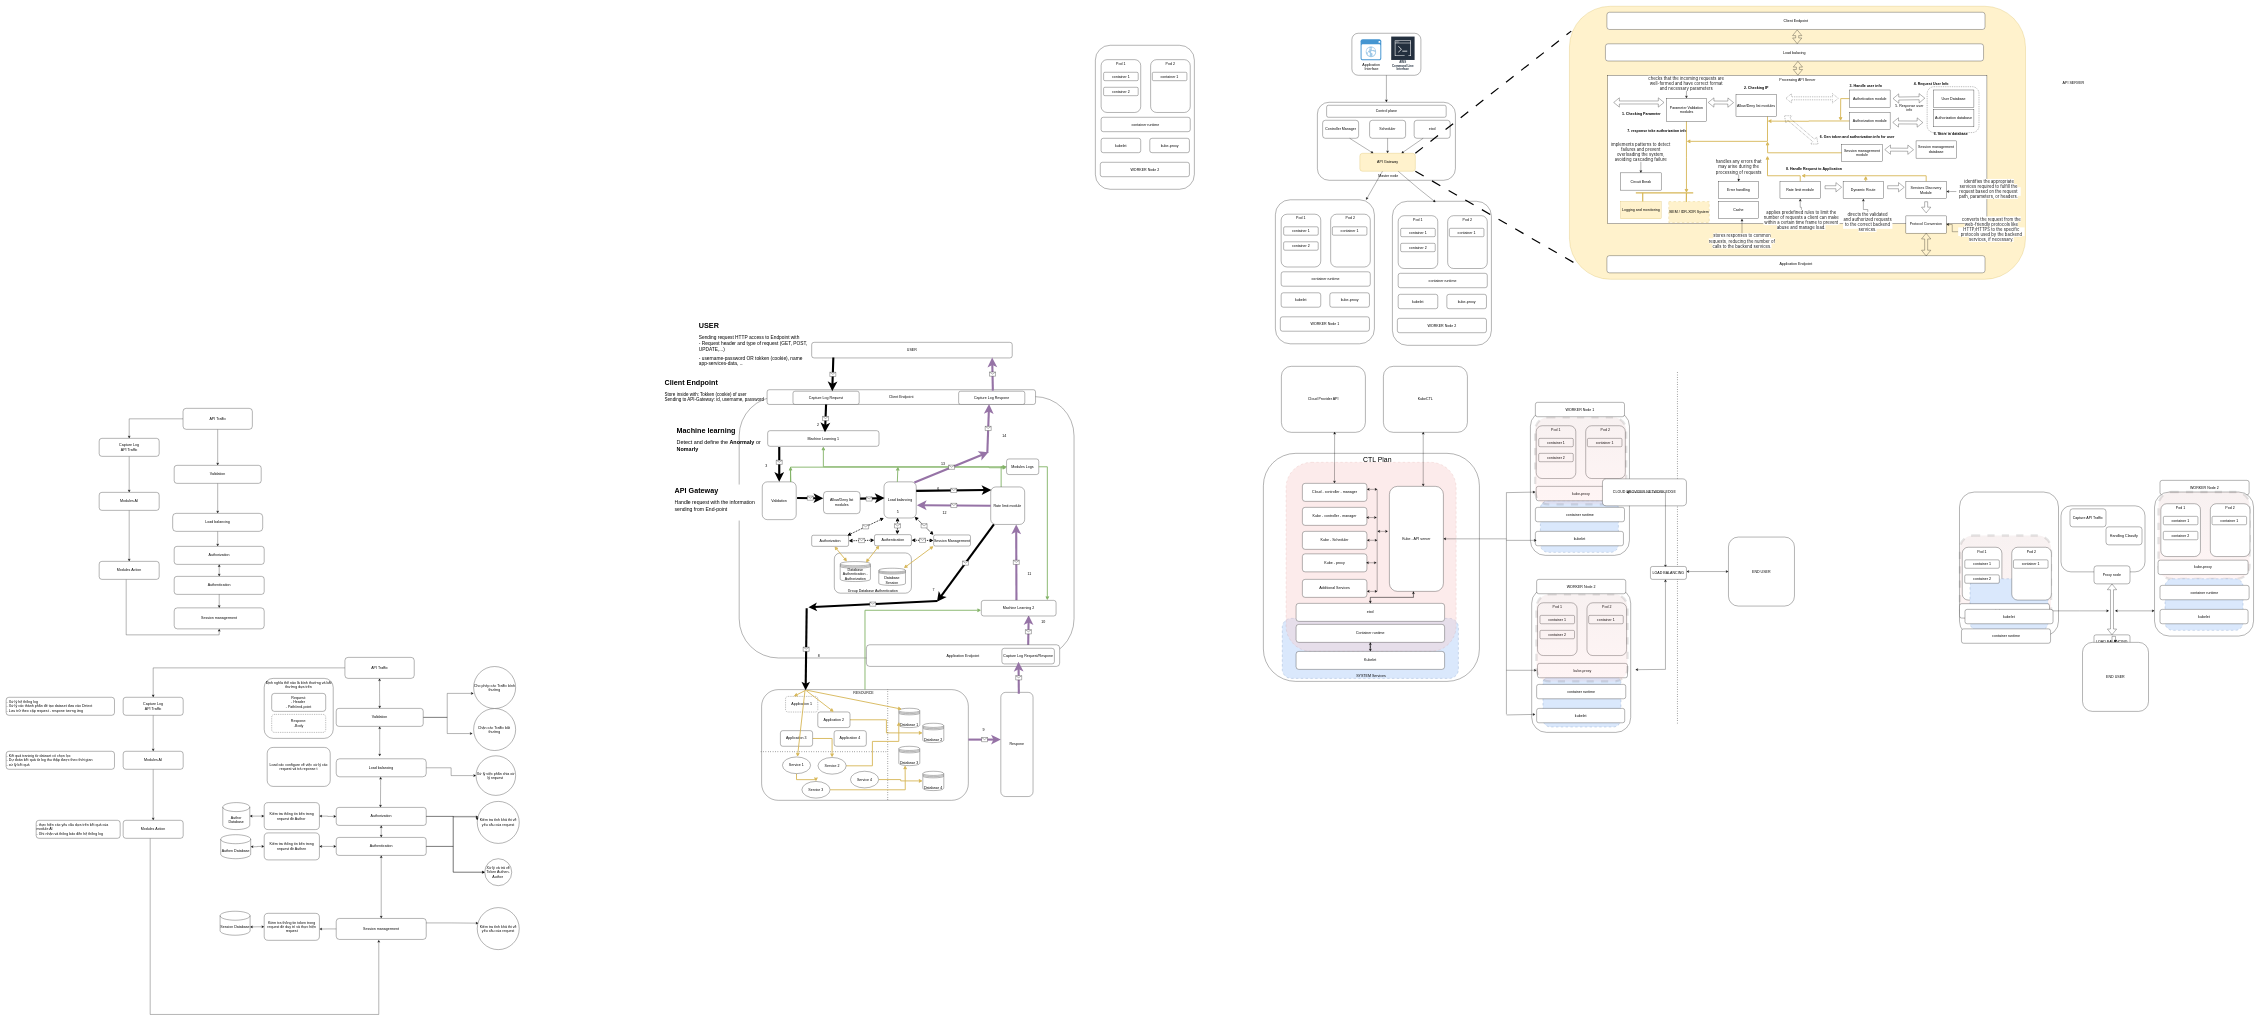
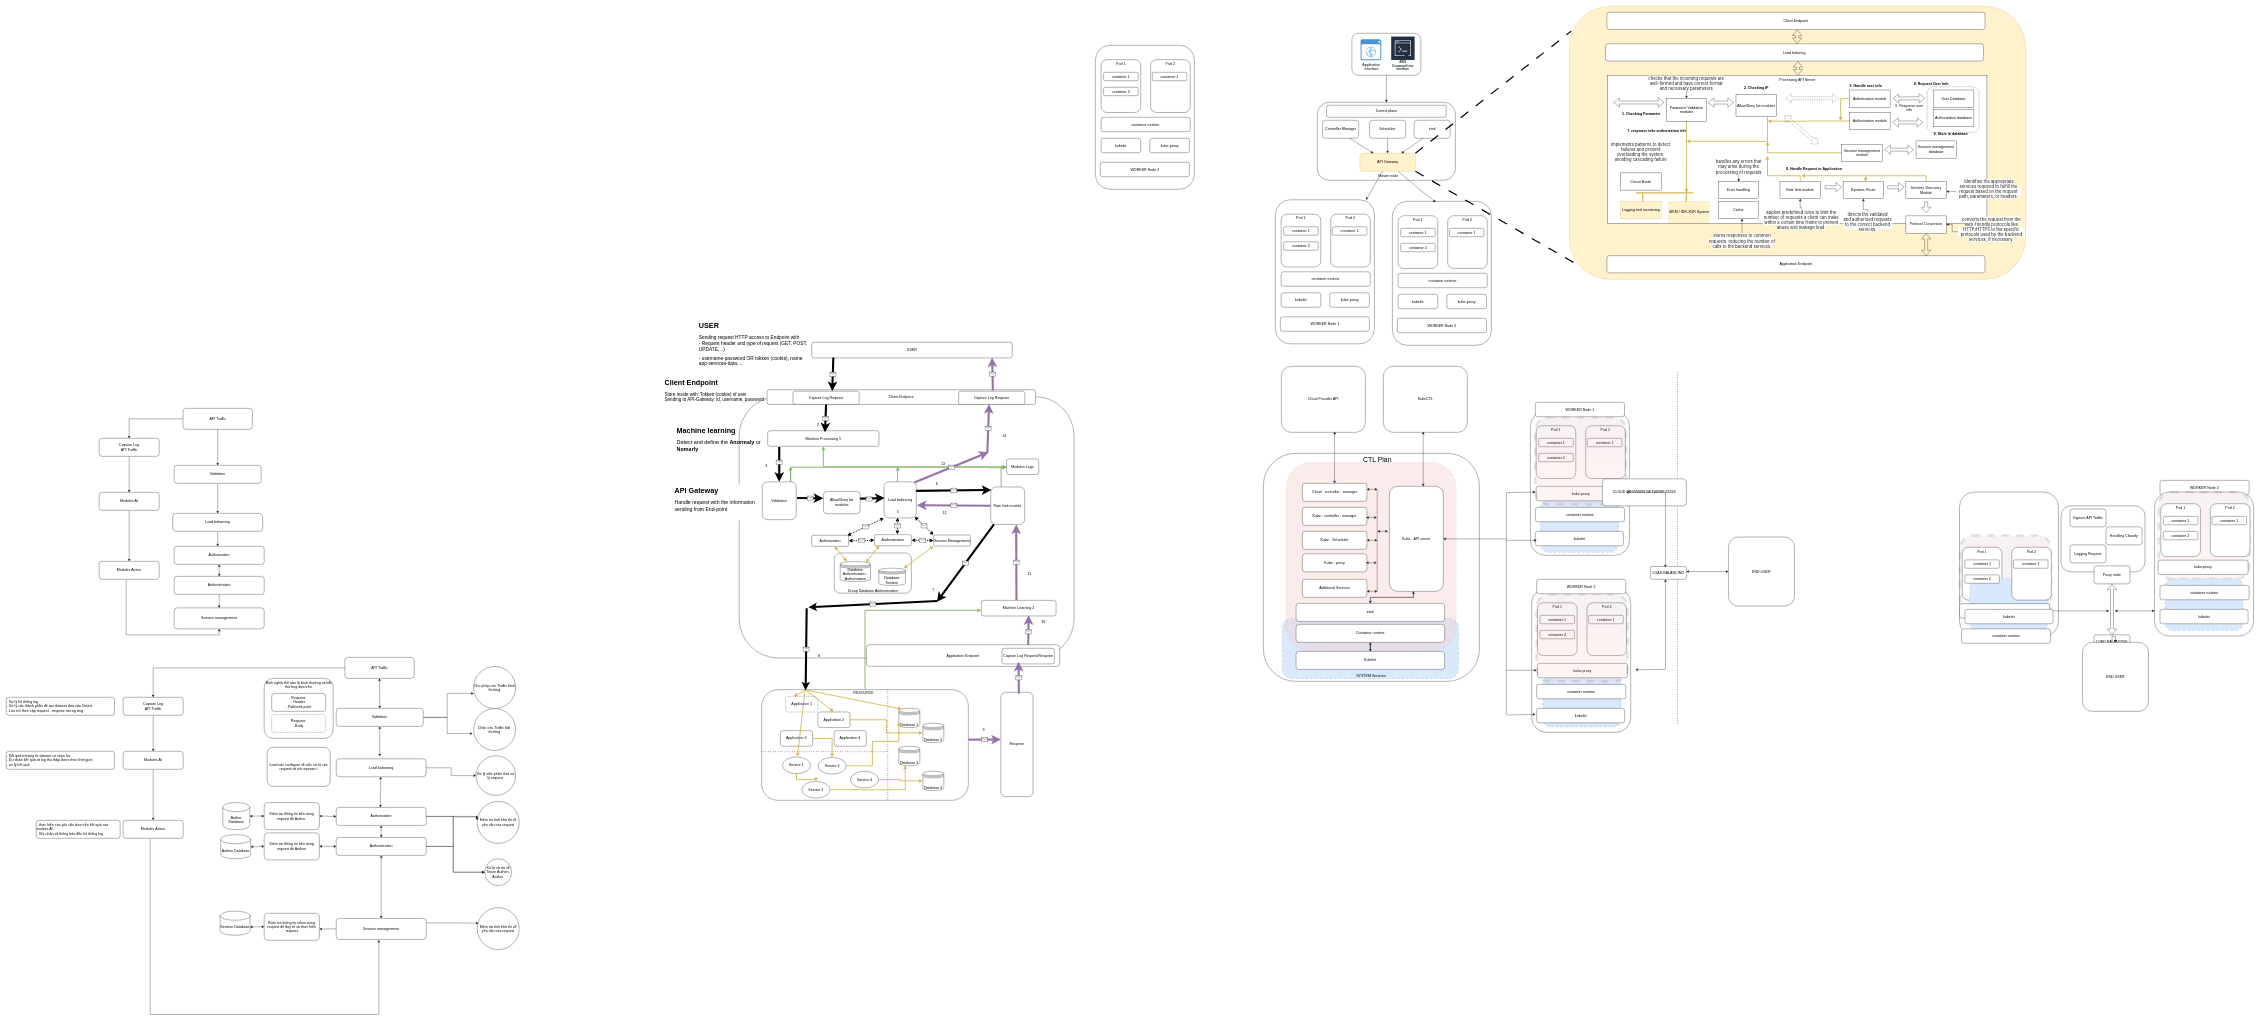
node "API SERVER": removed
node "6. Gen token and authorization info for user": removed
edge "implements patterns to detect failures and prevent overloading the system, avoiding cascading failure" -> "Circuit Break": removed
node "Machine Learning 1": label "Machine Learning 1" -> "Machine Processing 1"
node "6": moved (938, 489) -> (937, 484)
edge "Modules Logs" -> "Machine Learning 2": removed
node "Logging Request": added
